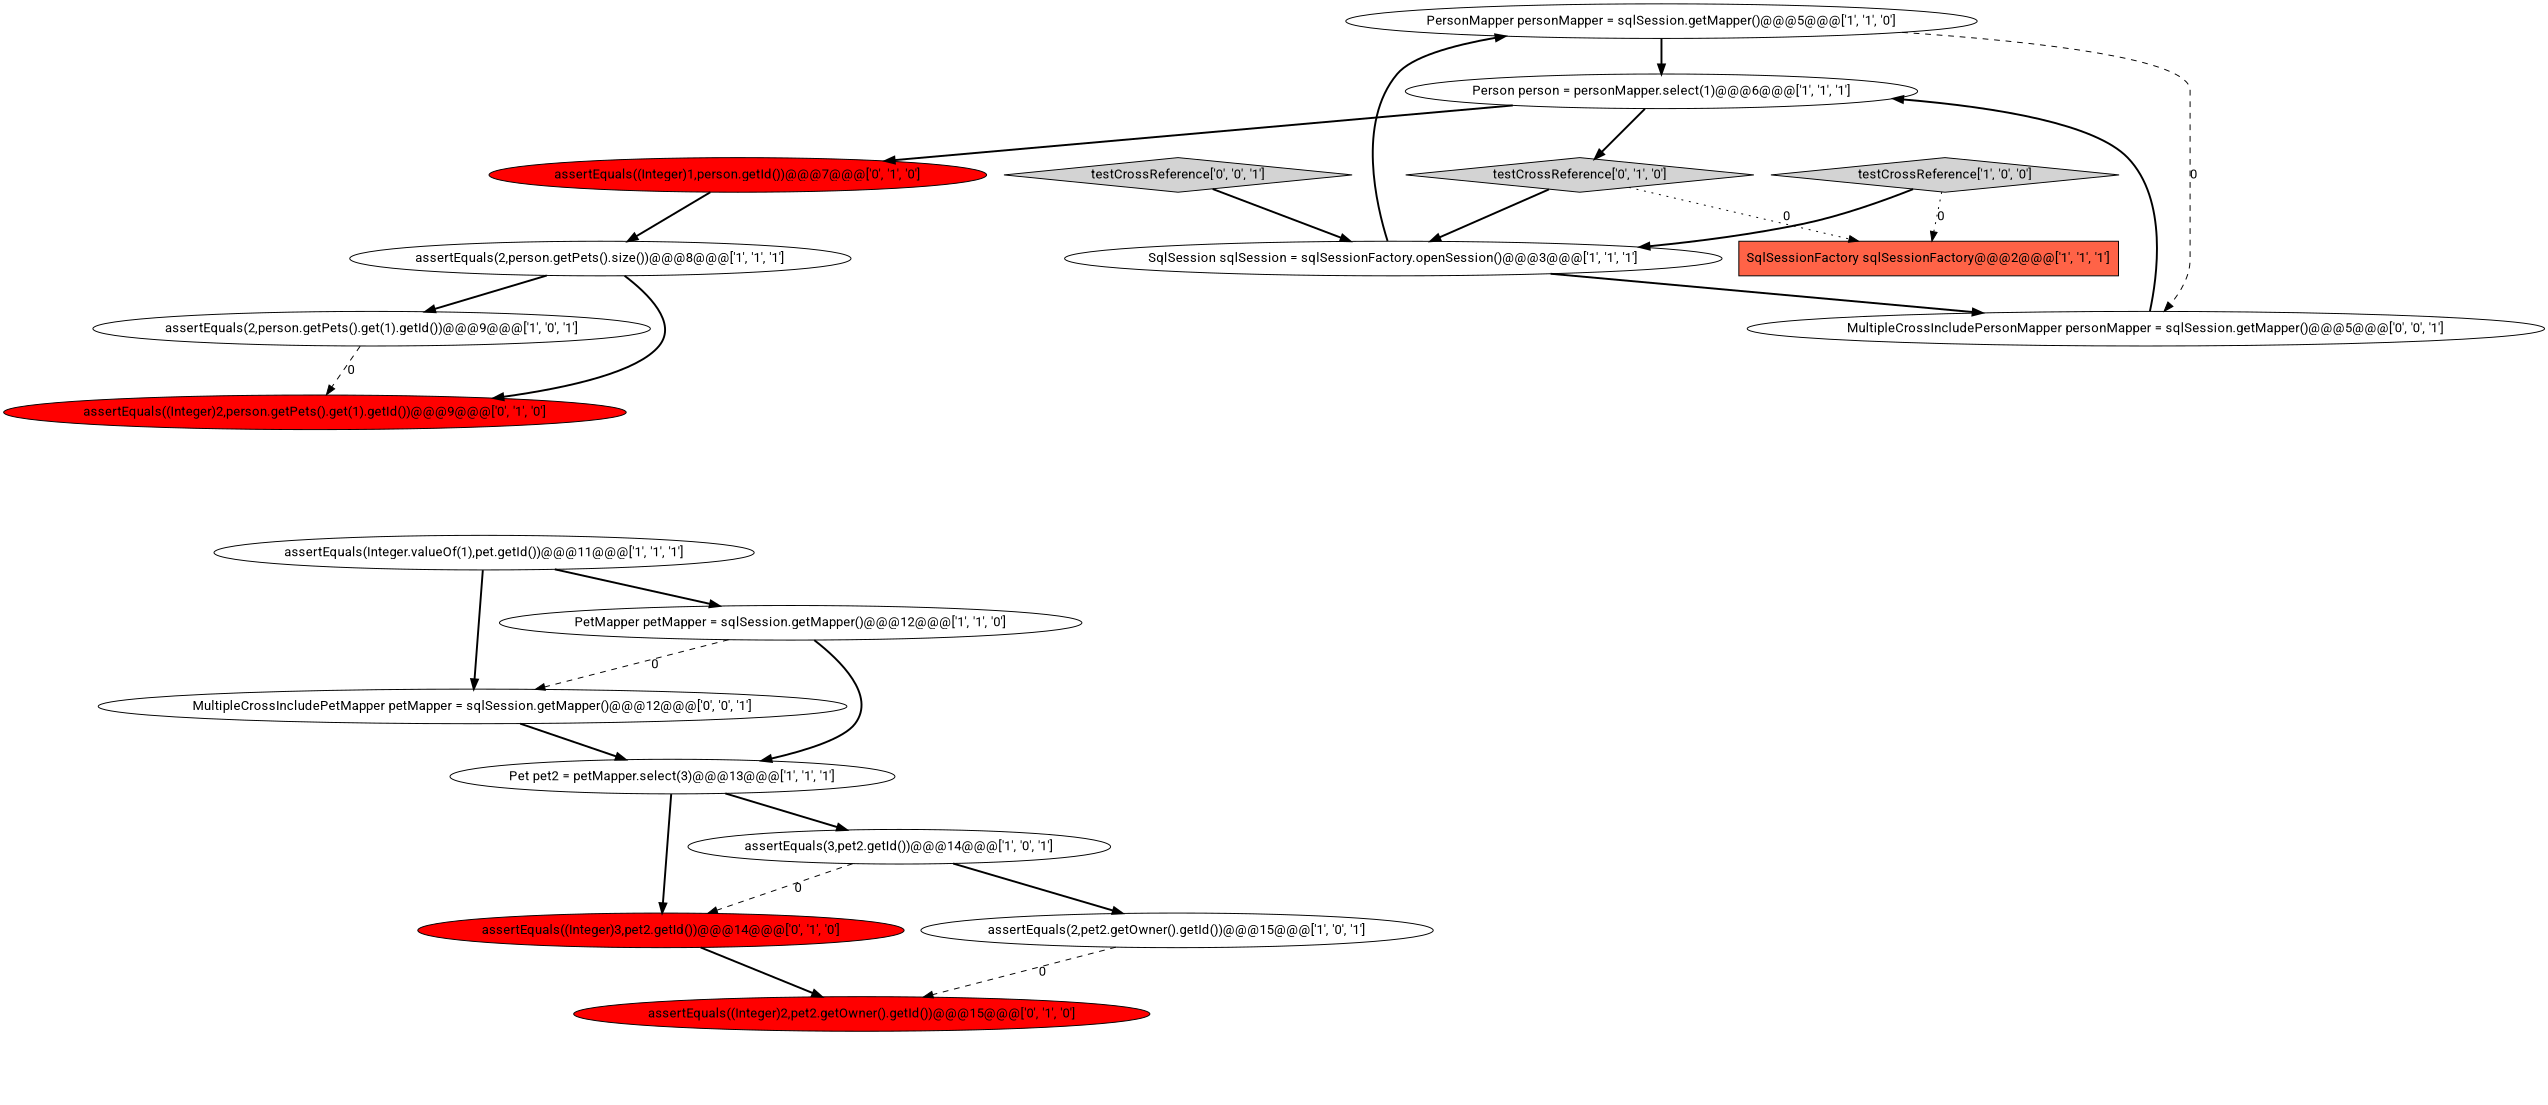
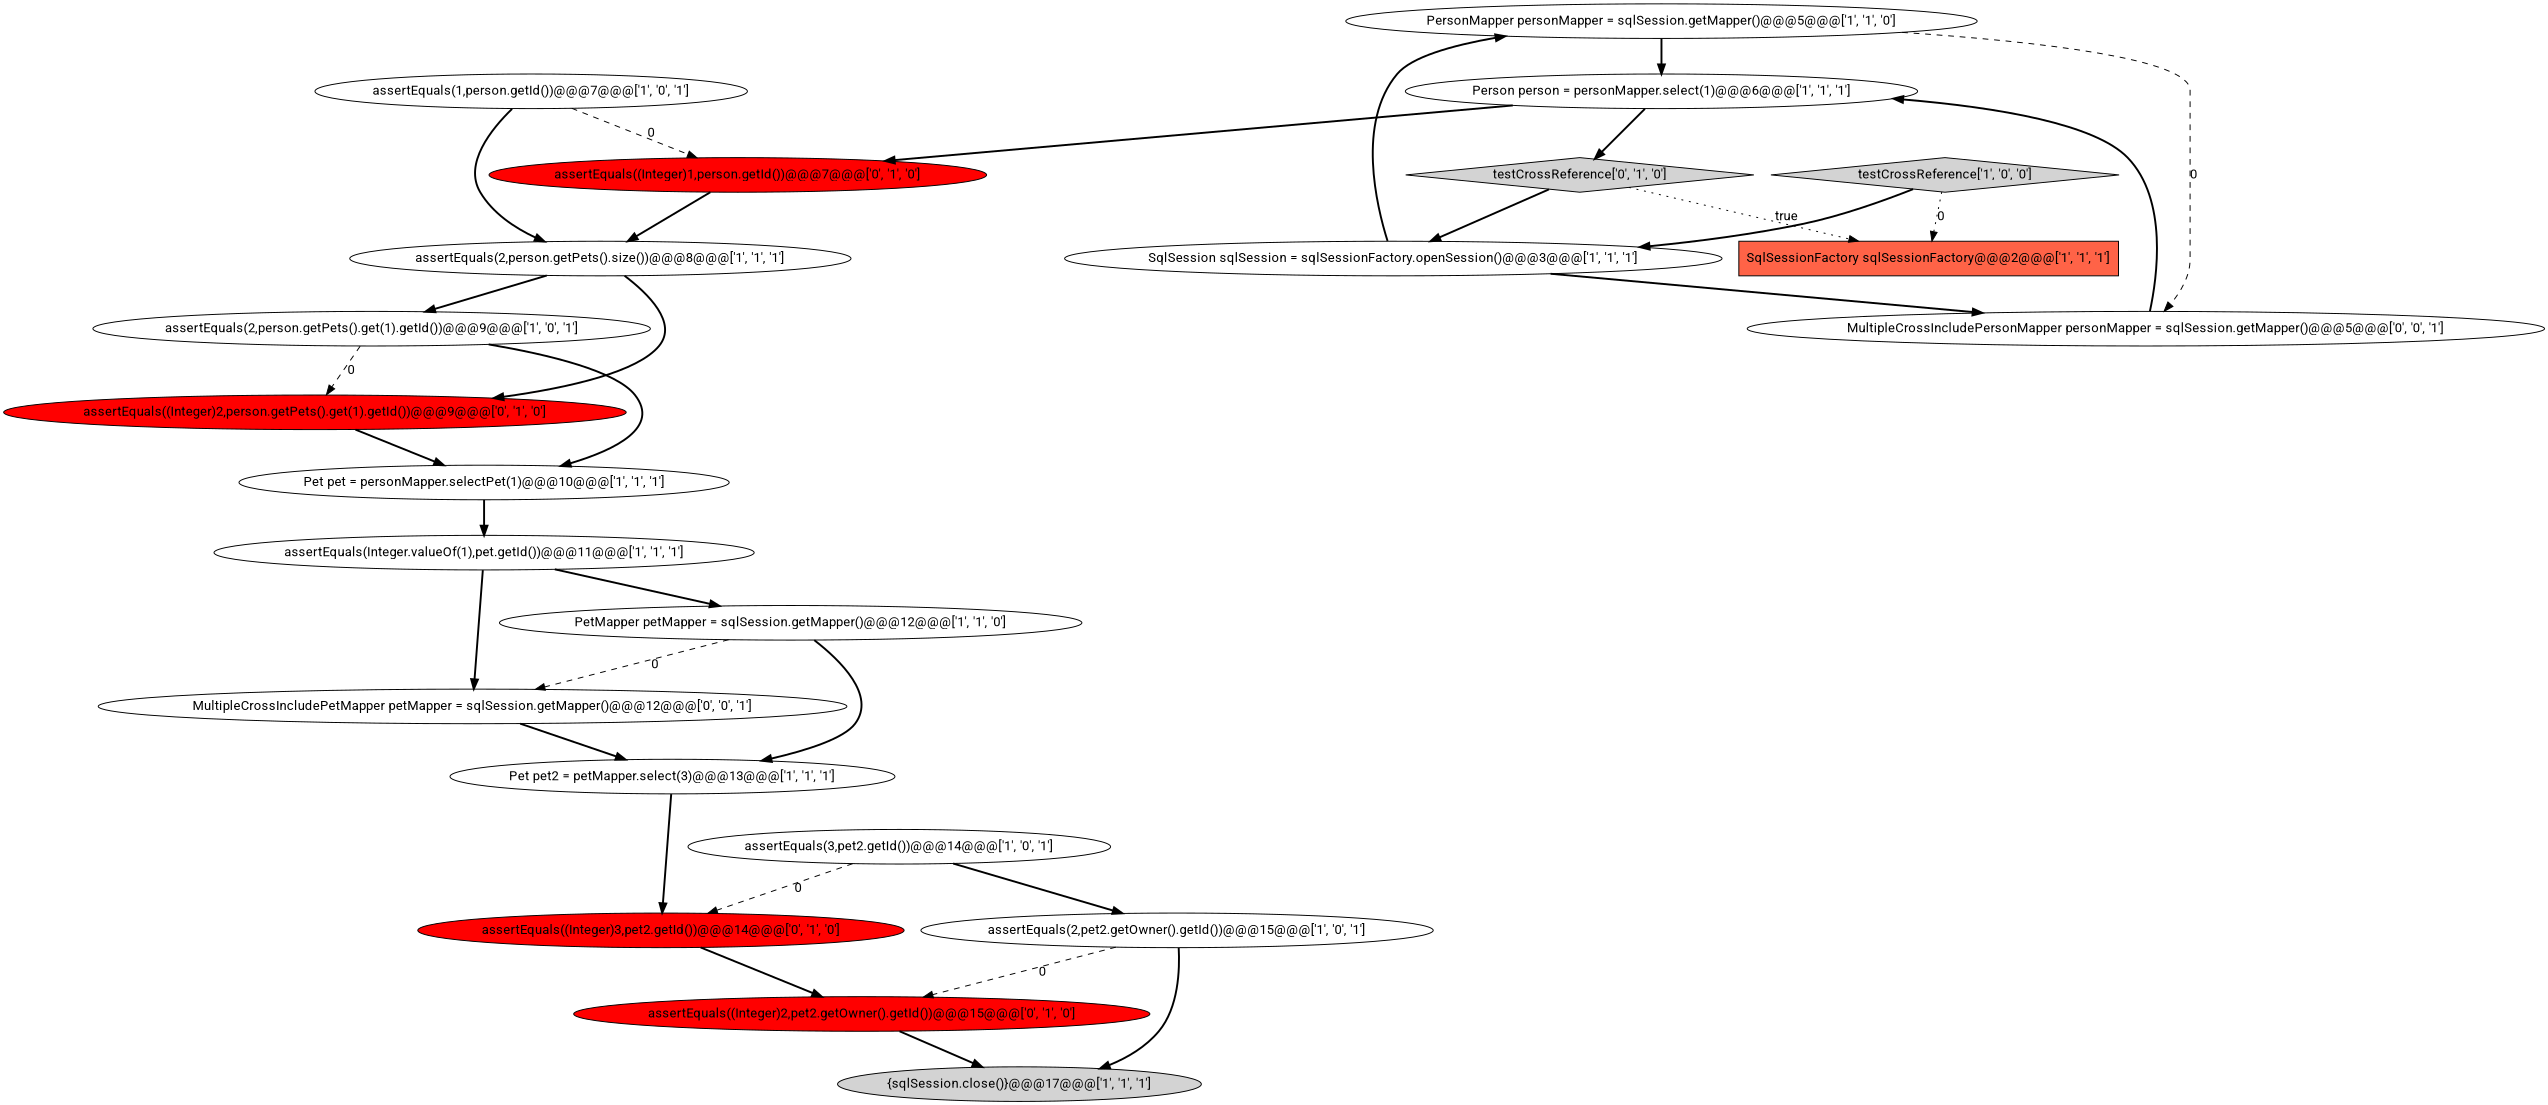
node "assertEquals(1,person.getId())@@@7@@@['1', '0', '1']": added
node "testCrossReference['0', '0', '1']": removed
edge "testCrossReference['0', '1', '0']" -> "SqlSessionFactory sqlSessionFactory@@@2@@@['1', '1', '1']": label "0" -> "true"
node "Pet pet = personMapper.selectPet(1)@@@10@@@['1', '1', '1']": added
edge "Pet pet2 = petMapper.select(3)@@@13@@@['1', '1', '1']" -> "assertEquals(3,pet2.getId())@@@14@@@['1', '0', '1']": removed
node "{sqlSession.close()}@@@17@@@['1', '1', '1']": added
